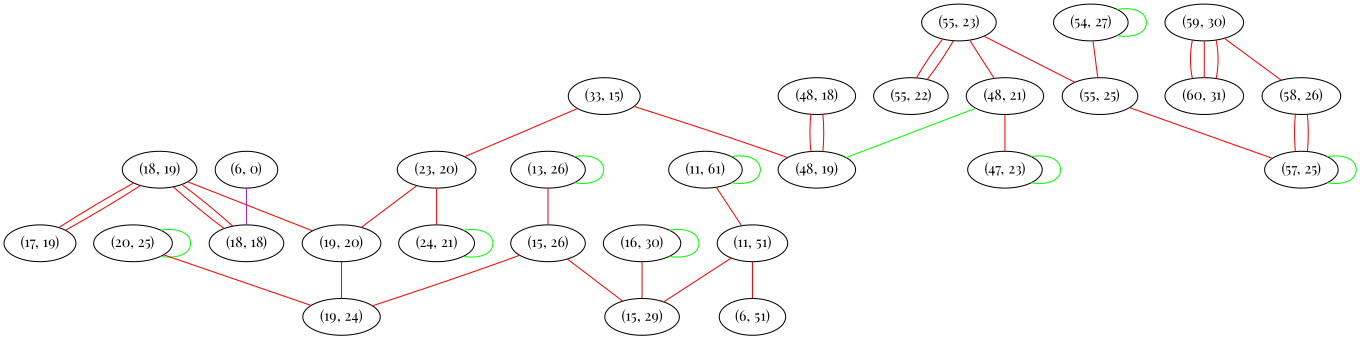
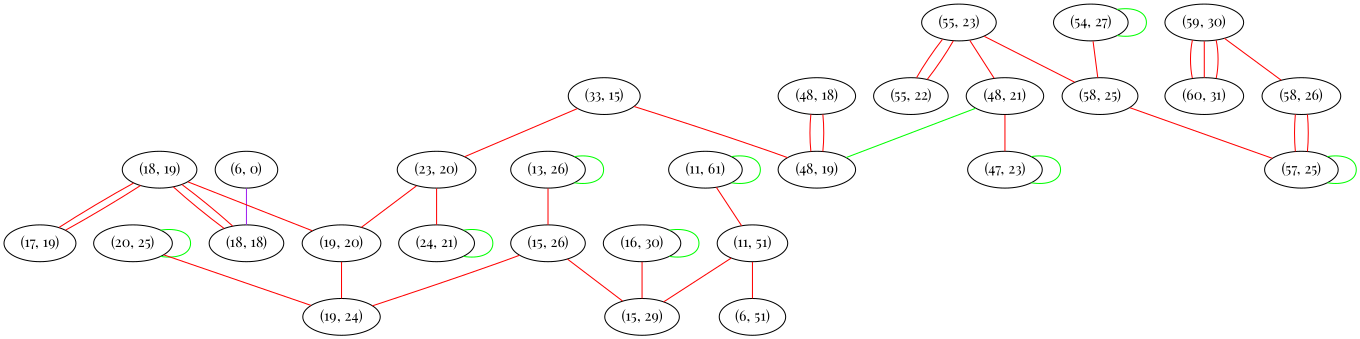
node "(55, 25)": label "(55, 25)" -> "(58, 25)"
